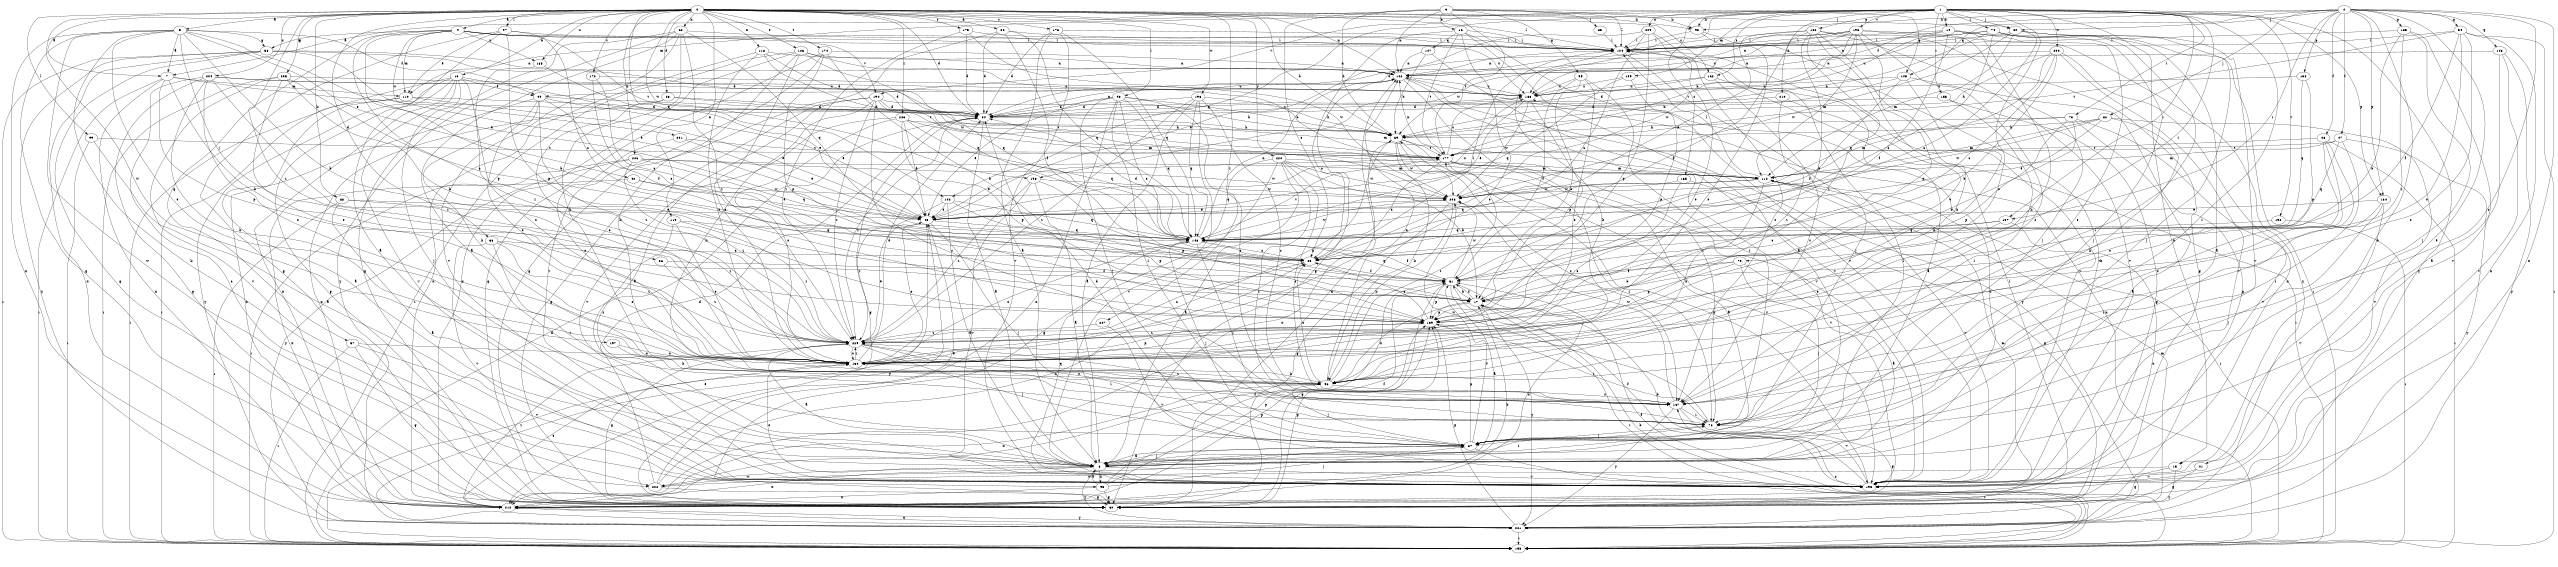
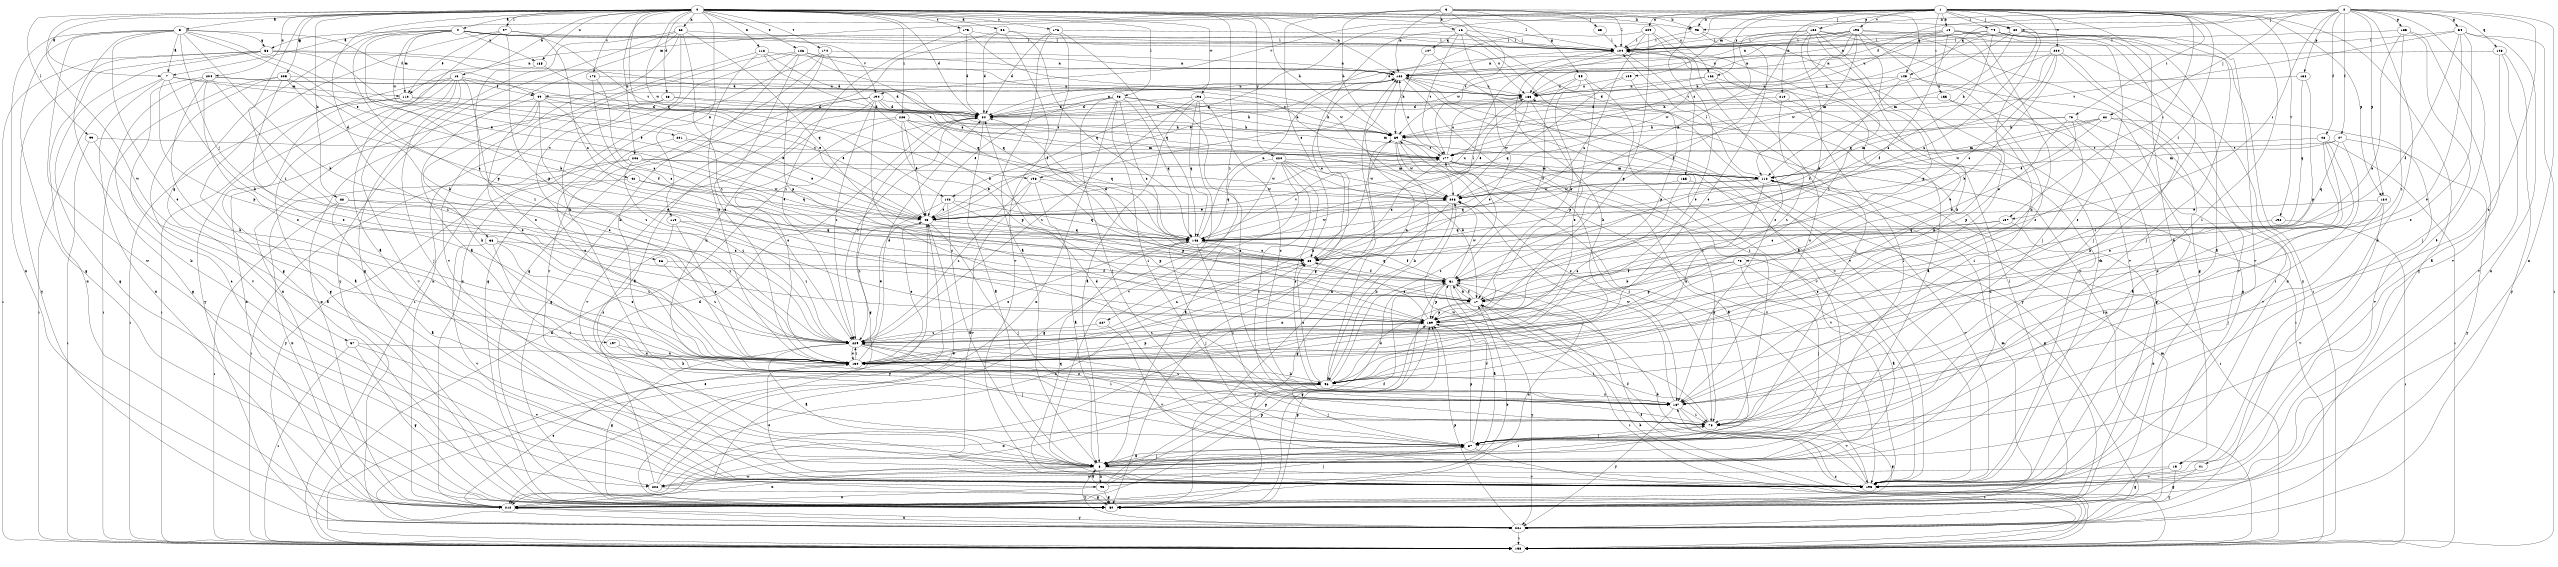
edge "147" -> "122": removed, label "n"
edge "185" -> "203": label "w" -> "o"
edge "148" -> "34": now "25" -> "34"
edge "212" -> "229": removed, label "z"
